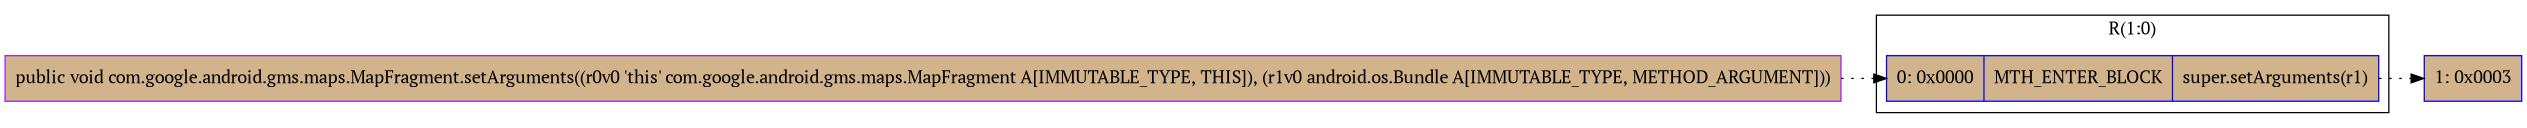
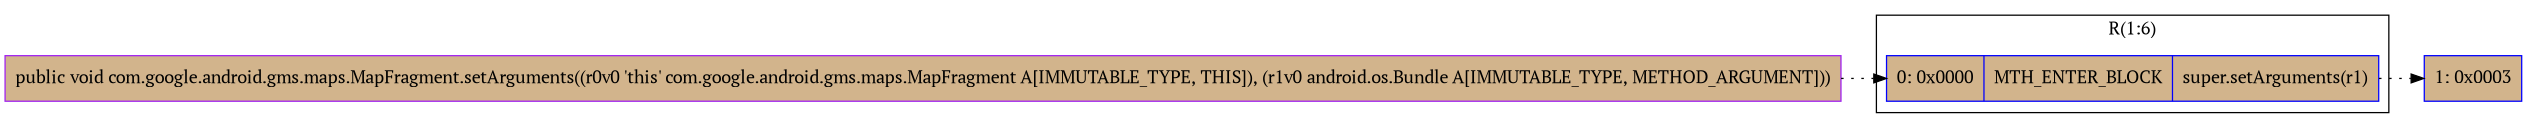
cluster "R(1:0)": label "R(1:0)" -> "R(1:6)"
